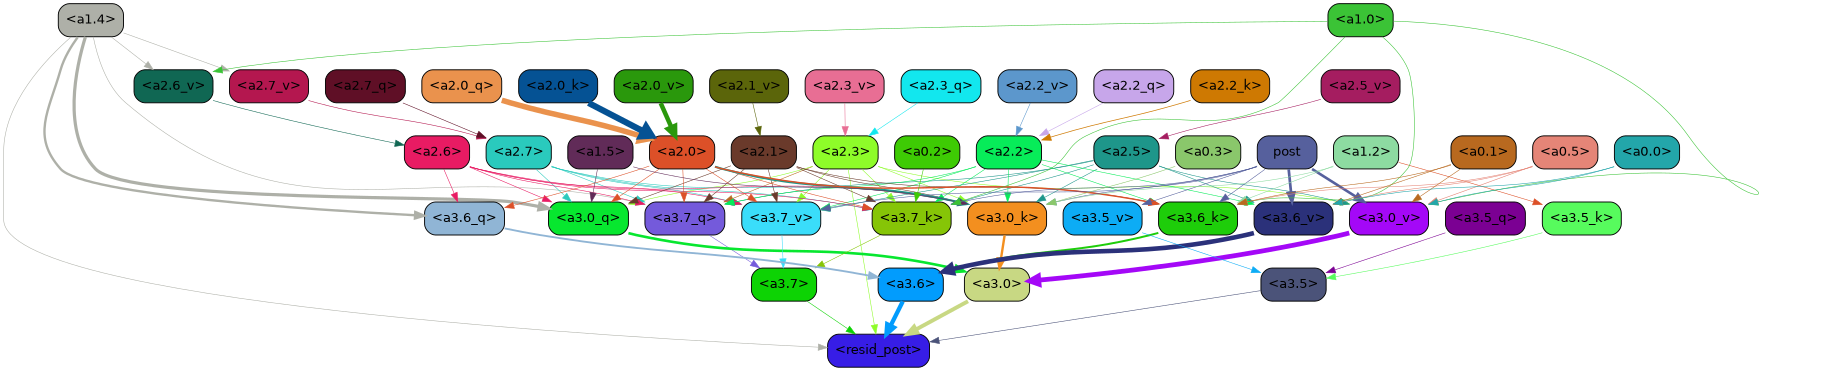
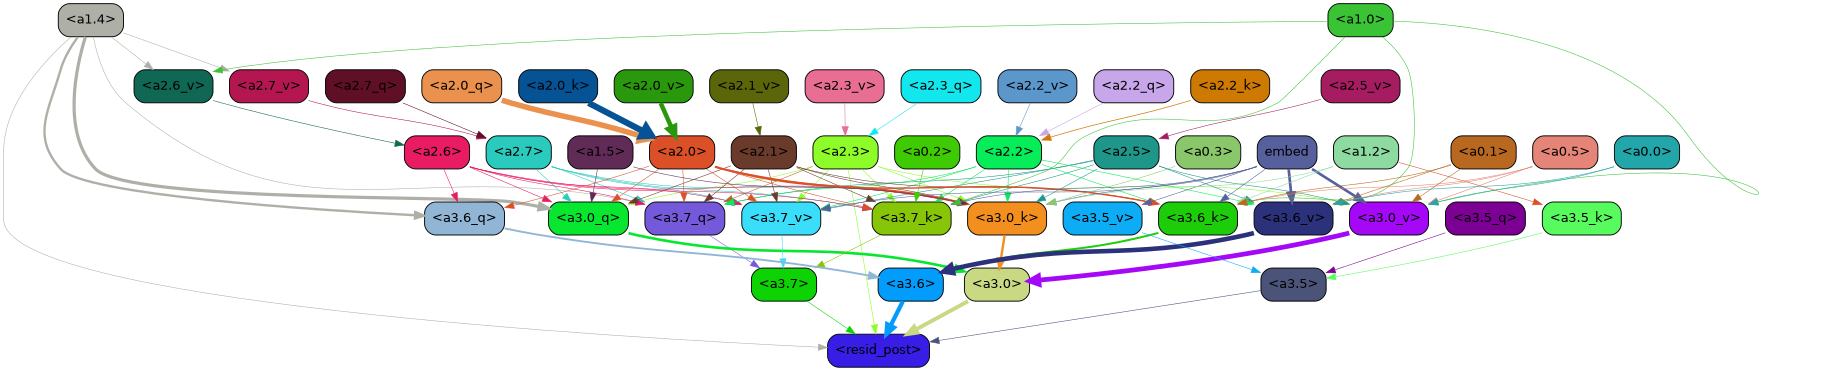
node "post": label "post" -> "embed"
edge "<a2.0>" -> "<a3.0_k>": color #1e968a -> #dc5028
